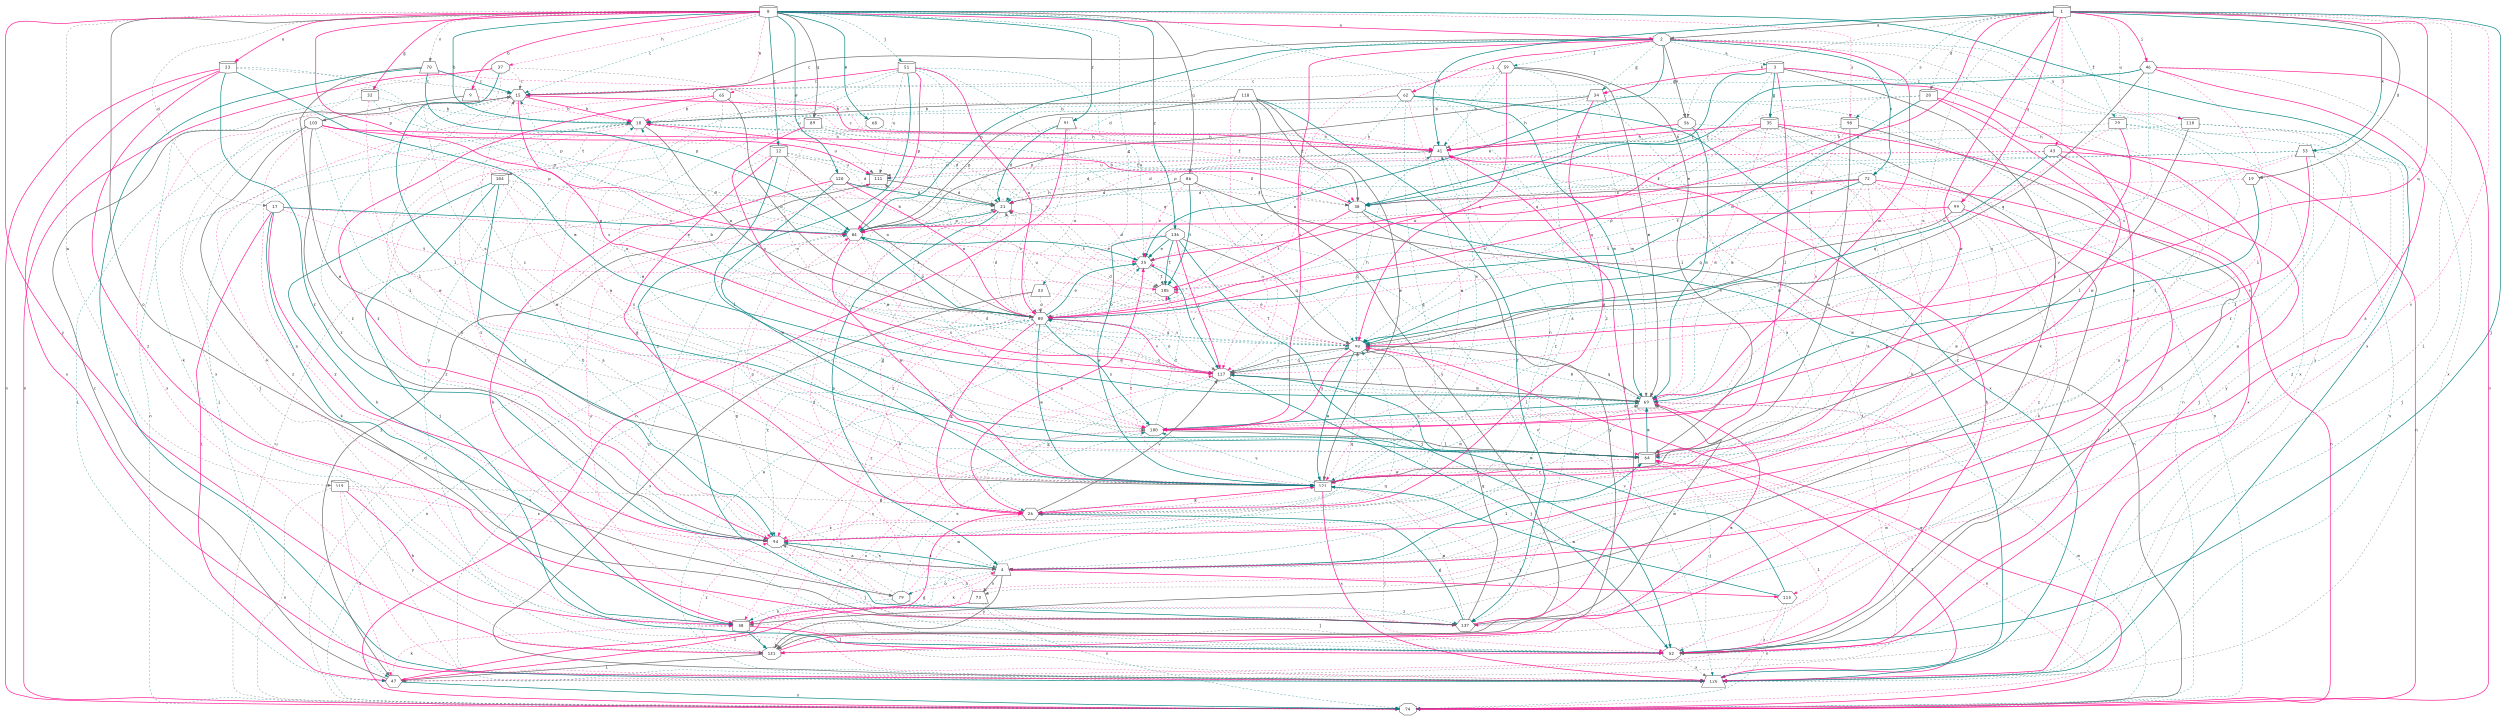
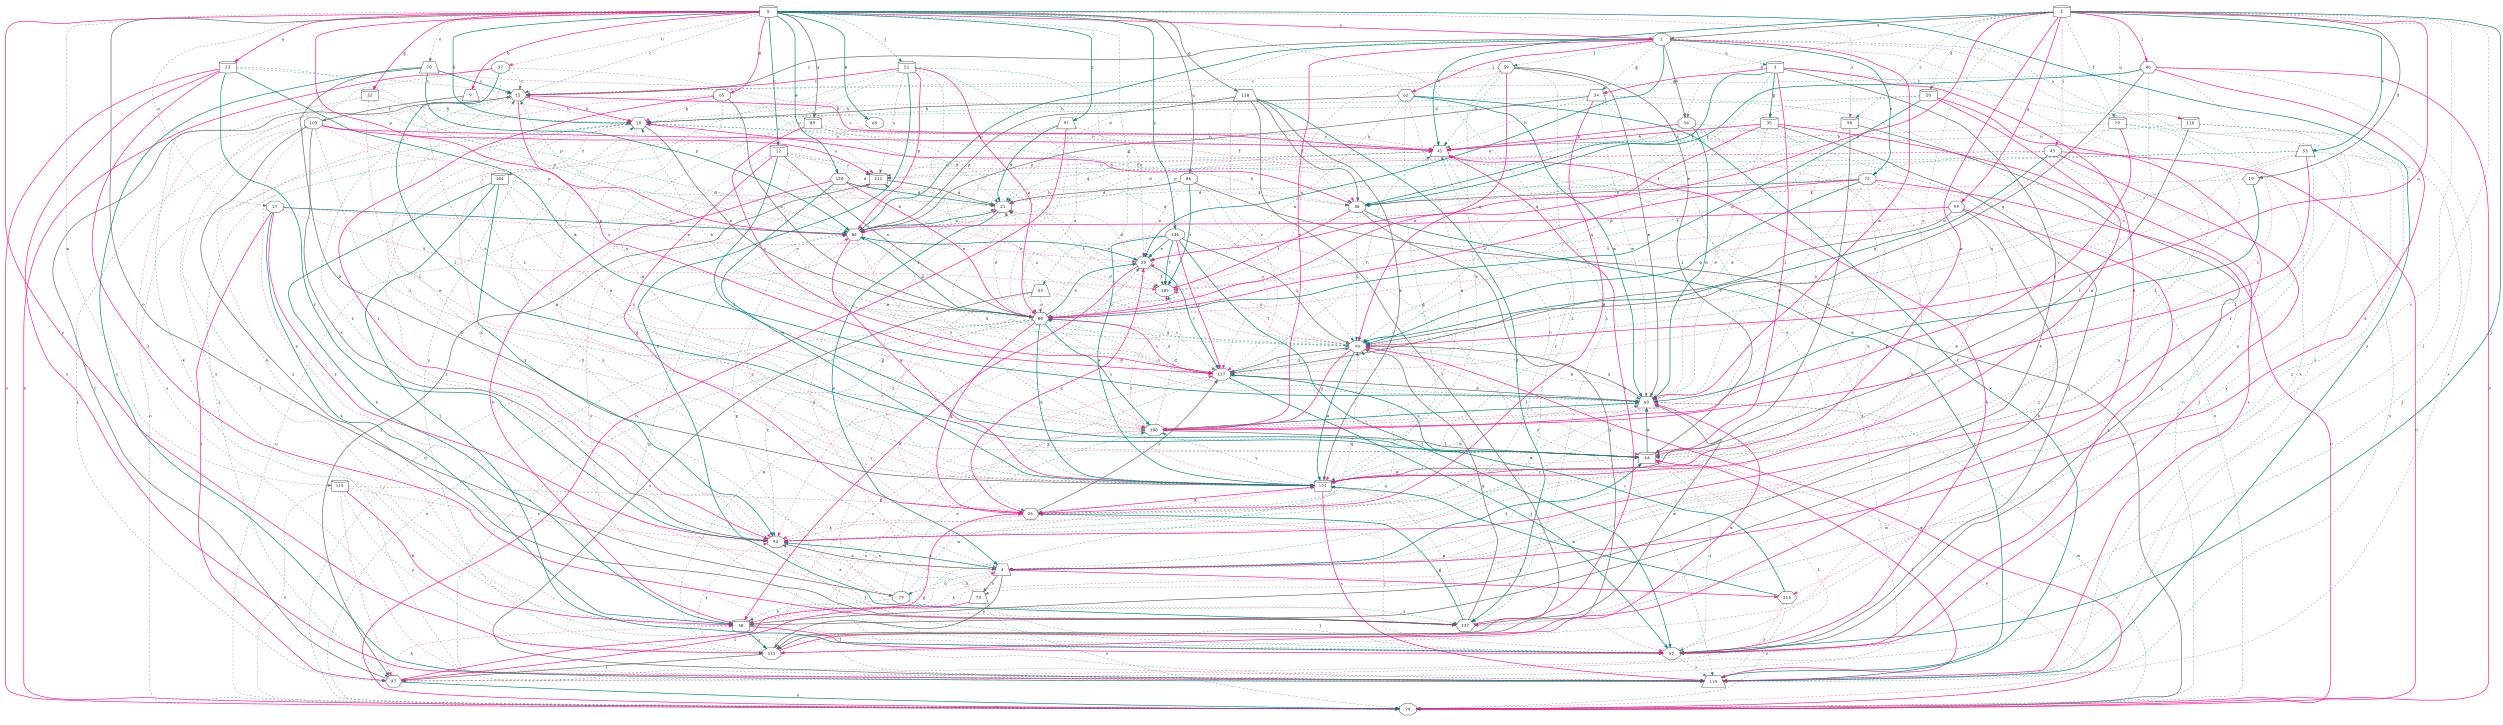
edge "0" -> "118": added, label "w"
edge "0" -> "65": style dashed -> bold
edge "25" -> "58": style dashed -> bold
edge "99" -> "58": style dashed -> bold
